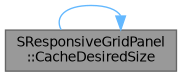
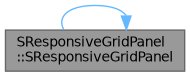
node "SResponsiveGridPanel ::CacheDesiredSize": label "SResponsiveGridPanel ::CacheDesiredSize" -> "SResponsiveGridPanel ::SResponsiveGridPanel"
